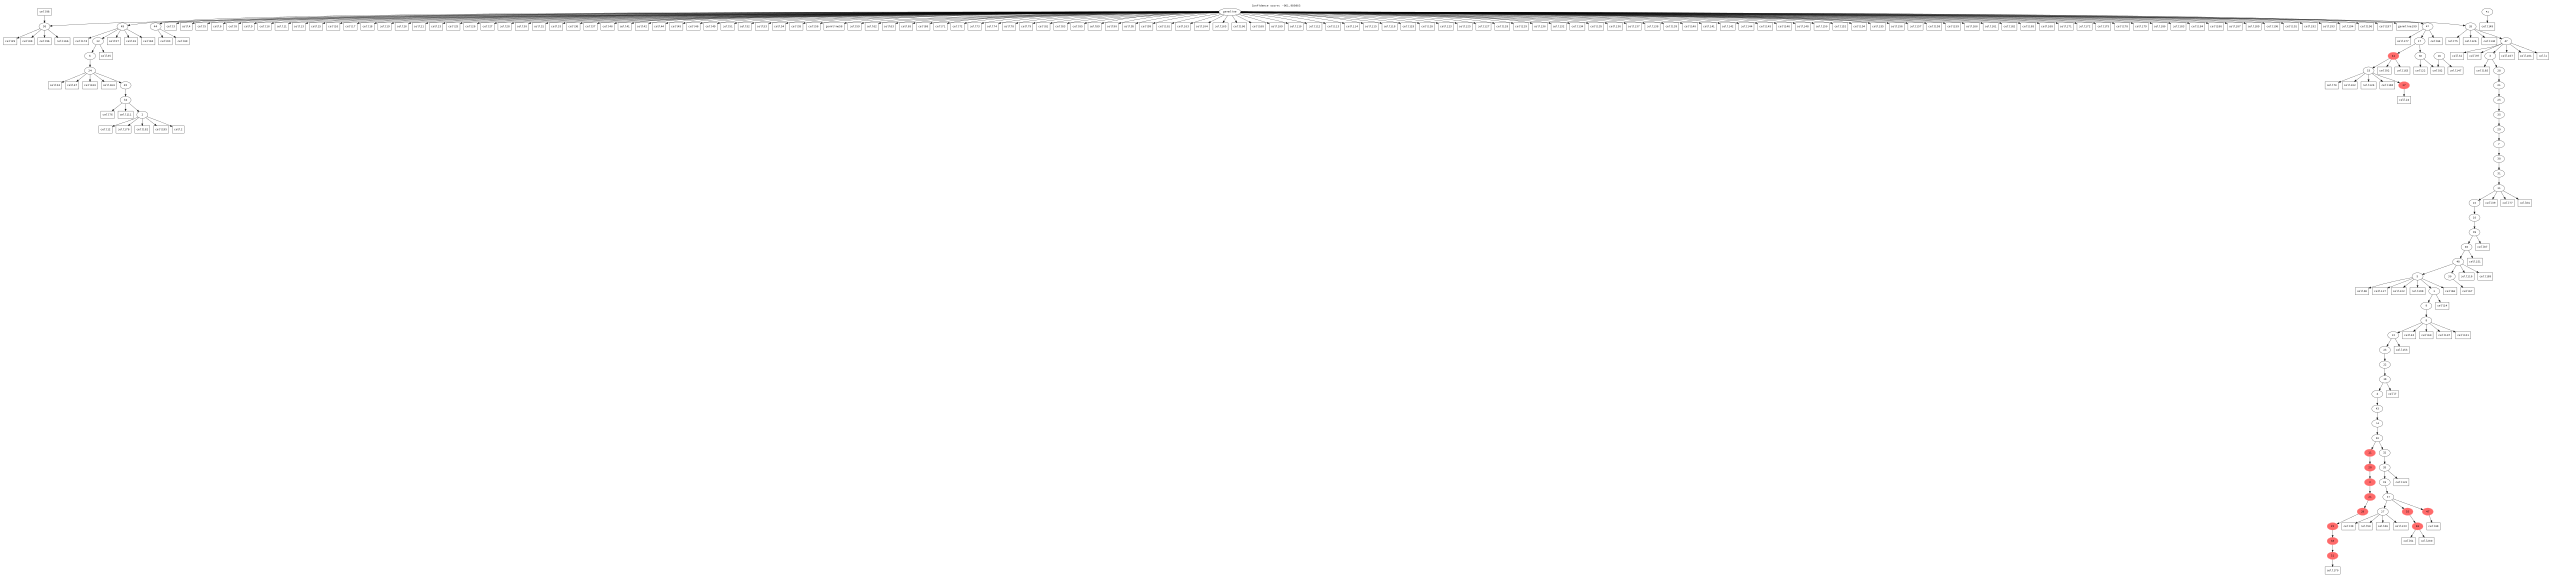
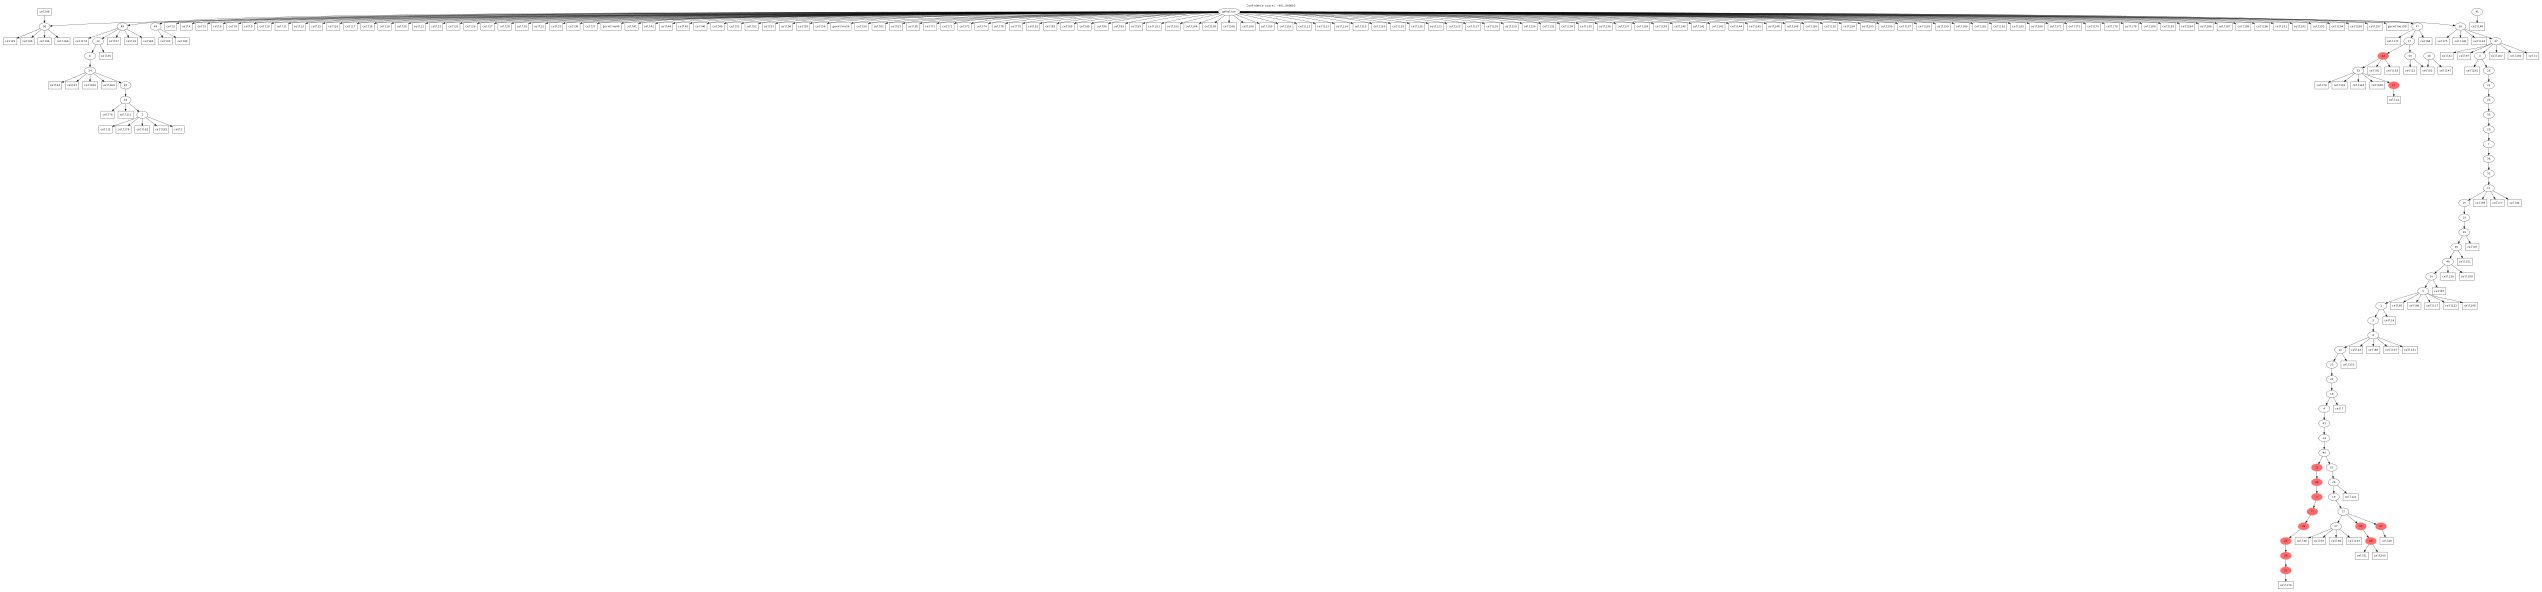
node "cell40": label "cell40" -> "germline40"
node "cell68": removed
edge "48" -> "5": now "30" -> "5"
